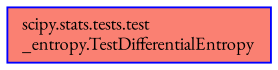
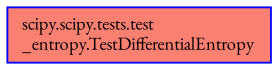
node "scipy.stats.tests.test _entropy.TestDifferentialEntropy": label "scipy.stats.tests.test _entropy.TestDifferentialEntropy" -> "scipy.scipy.tests.test _entropy.TestDifferentialEntropy"
